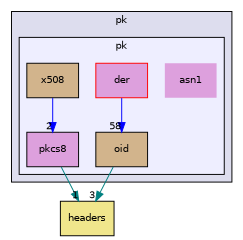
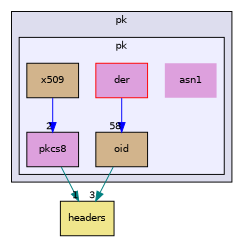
node "x508": label "x508" -> "x509"
